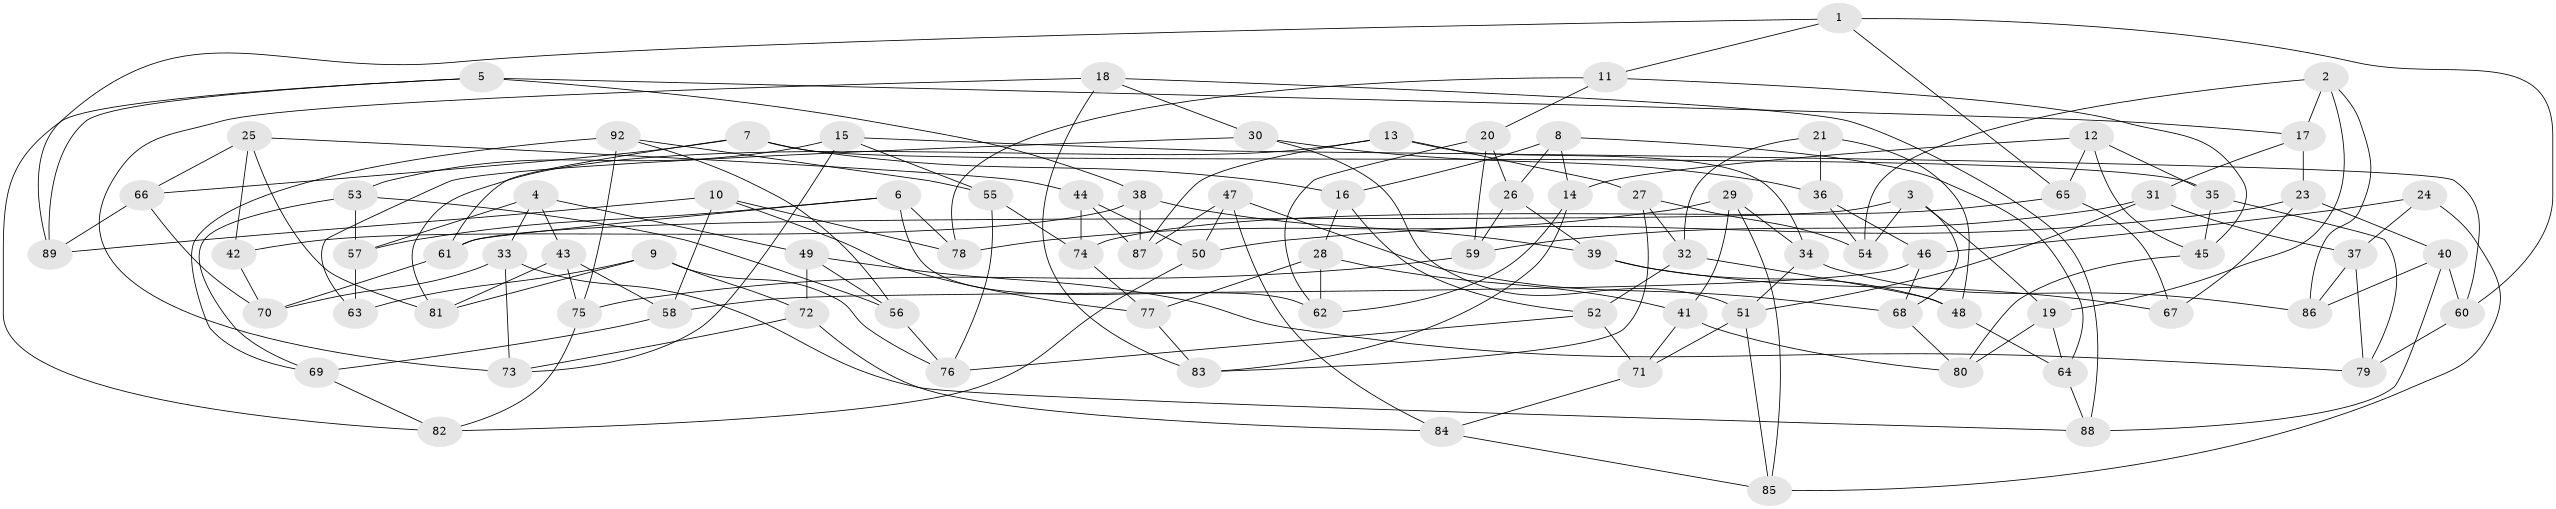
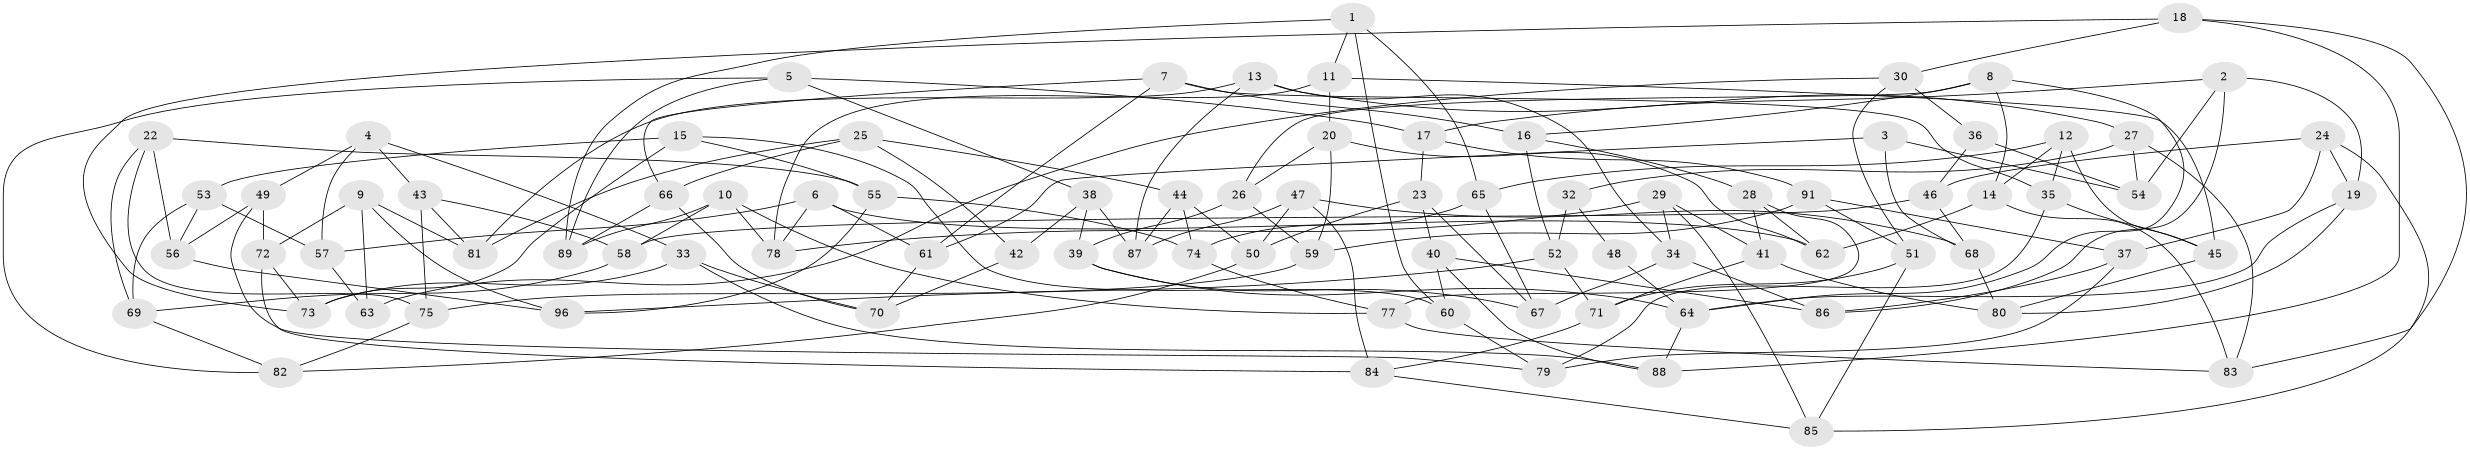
node "92": label "92" -> "22"
node "21": removed
node "31": label "31" -> "91"
edge "3" -- "19": now "24" -- "19"
edge "39" -- "48": now "39" -- "64"
edge "34" -- "51": now "34" -- "67"
node "76": label "76" -> "96"
